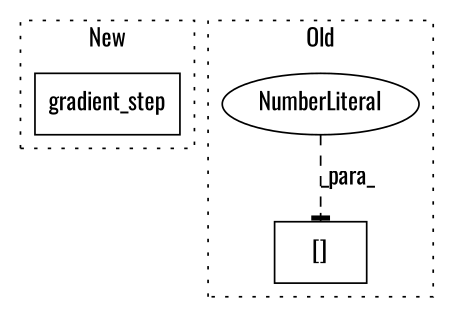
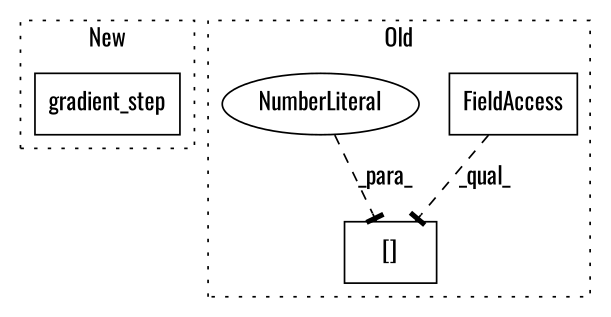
node "FieldAccess": added
